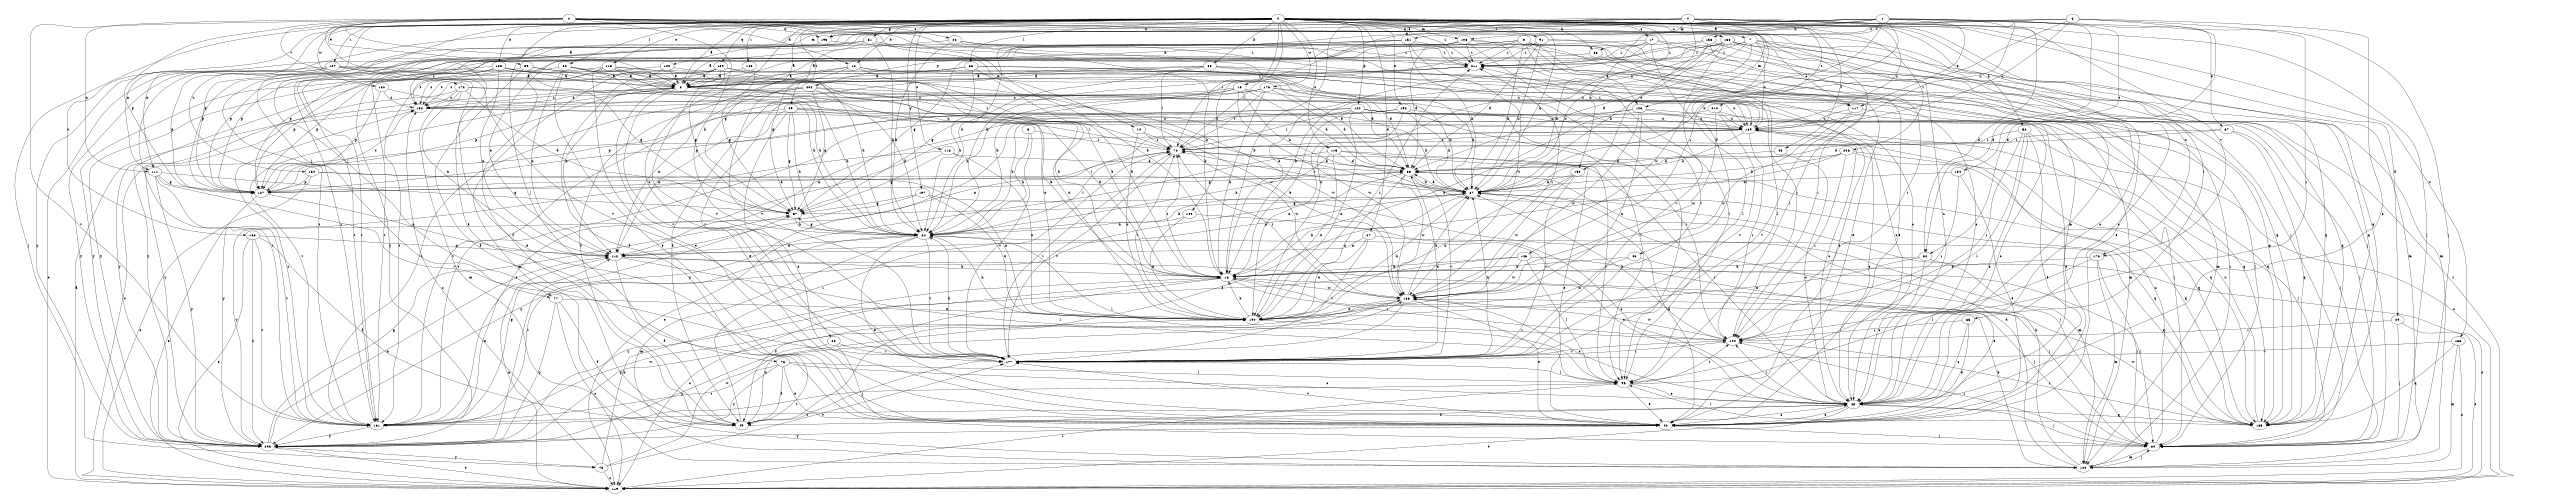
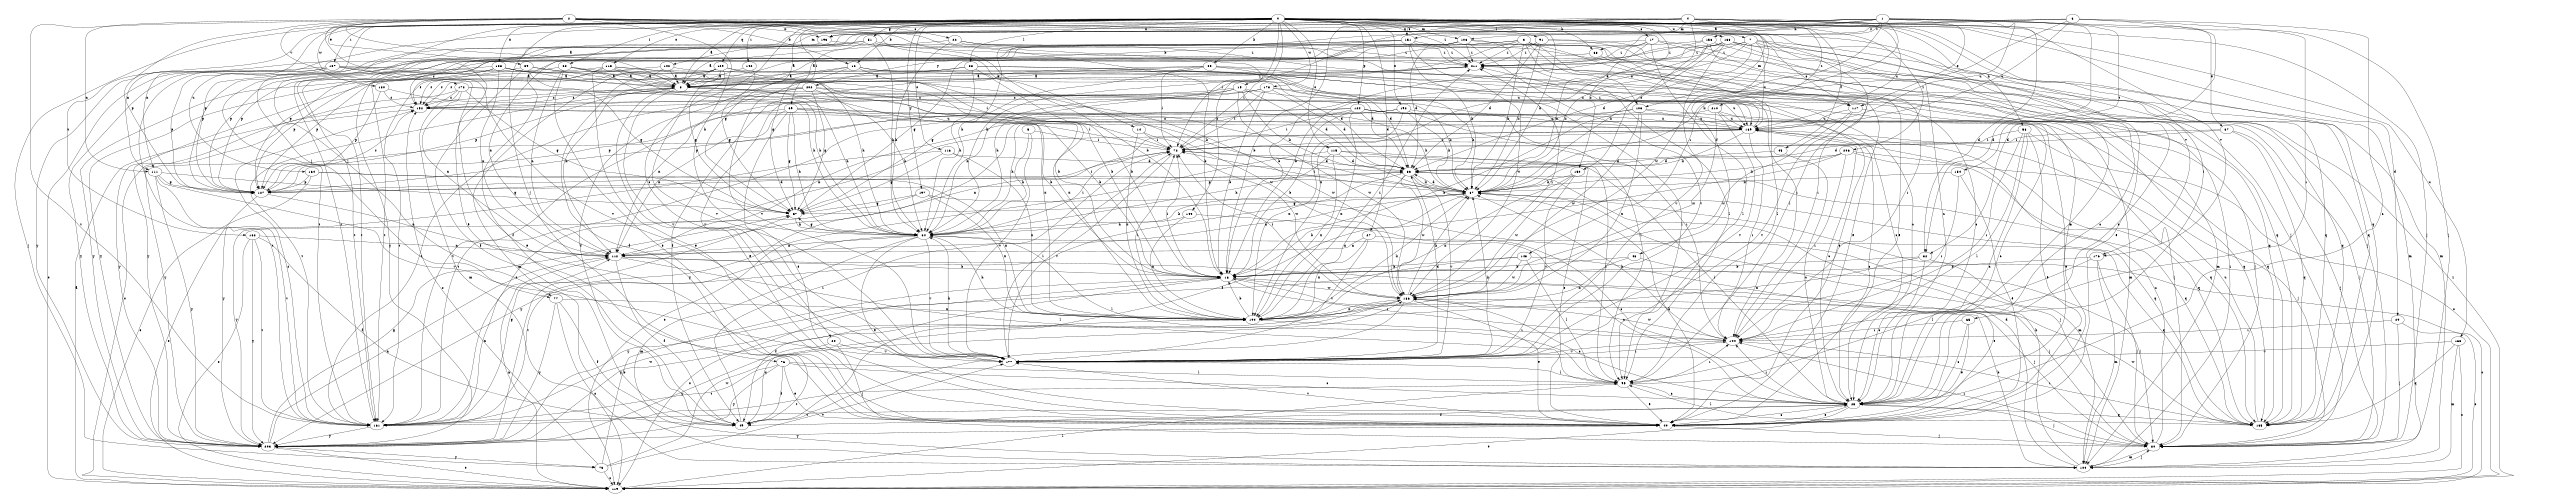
edge "2" -> "176": label "u" -> "v"
edge "172" -> "57": label "d" -> "g"
